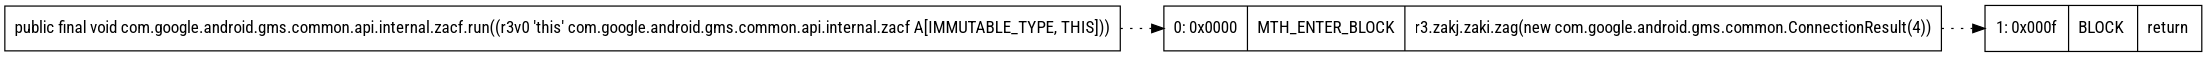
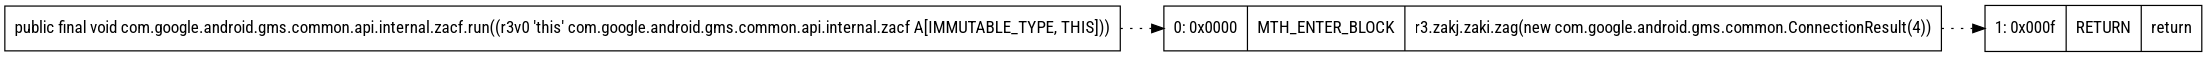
node "1: 0x000f": text "BLOCK" -> "RETURN"
